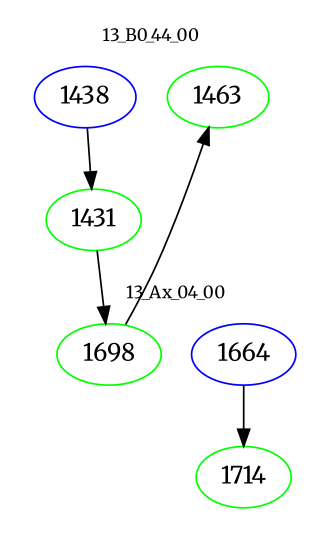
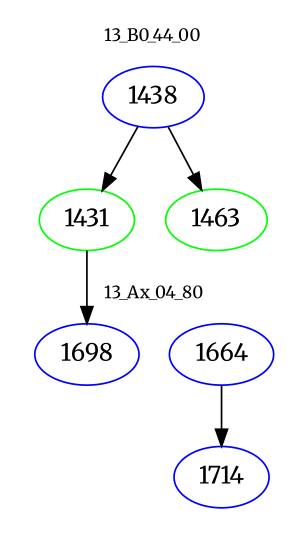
edge "1698" -> "1463": now "1438" -> "1463"
cluster "13_Ax_04_00": label "13_Ax_04_00" -> "13_Ax_04_80"
node "1698": color green -> blue
node "1714": color green -> blue
